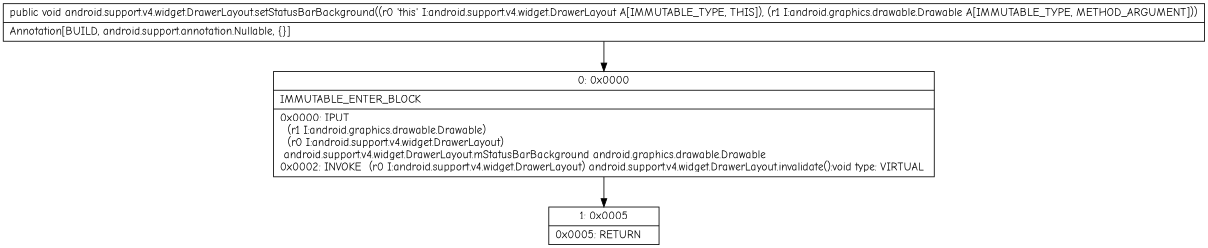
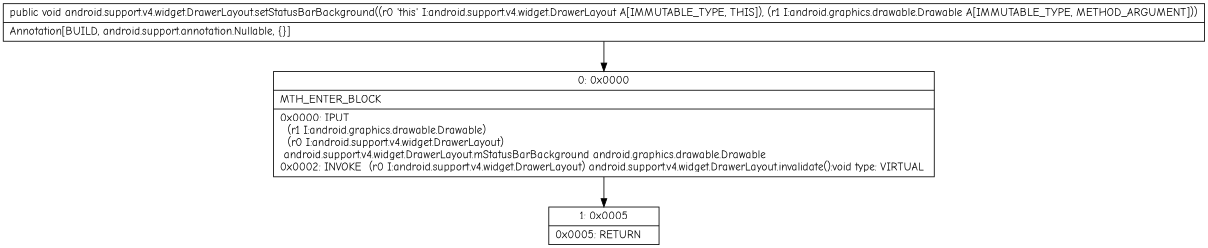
node "0: 0x0000": text "IMMUTABLE_ENTER_BLOCK" -> "MTH_ENTER_BLOCK"
